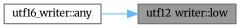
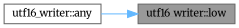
node "utf12_writer::low": label "utf12_writer::low" -> "utf16_writer::low"
